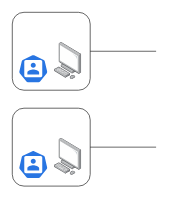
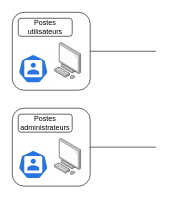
node "Postes utilisateurs": added
node "Postes administrateurs": added
